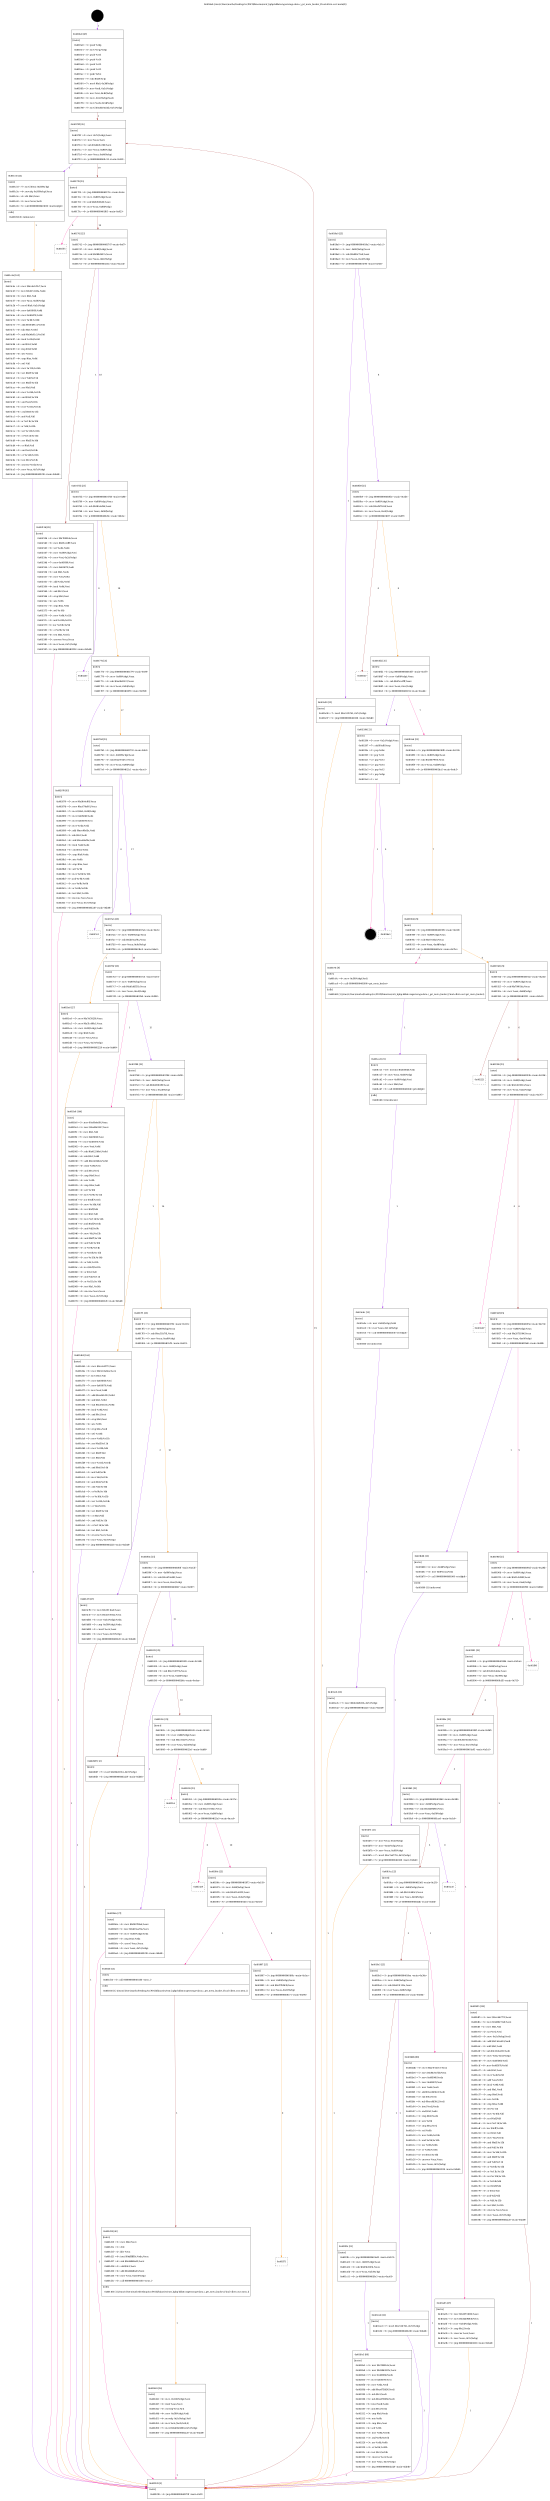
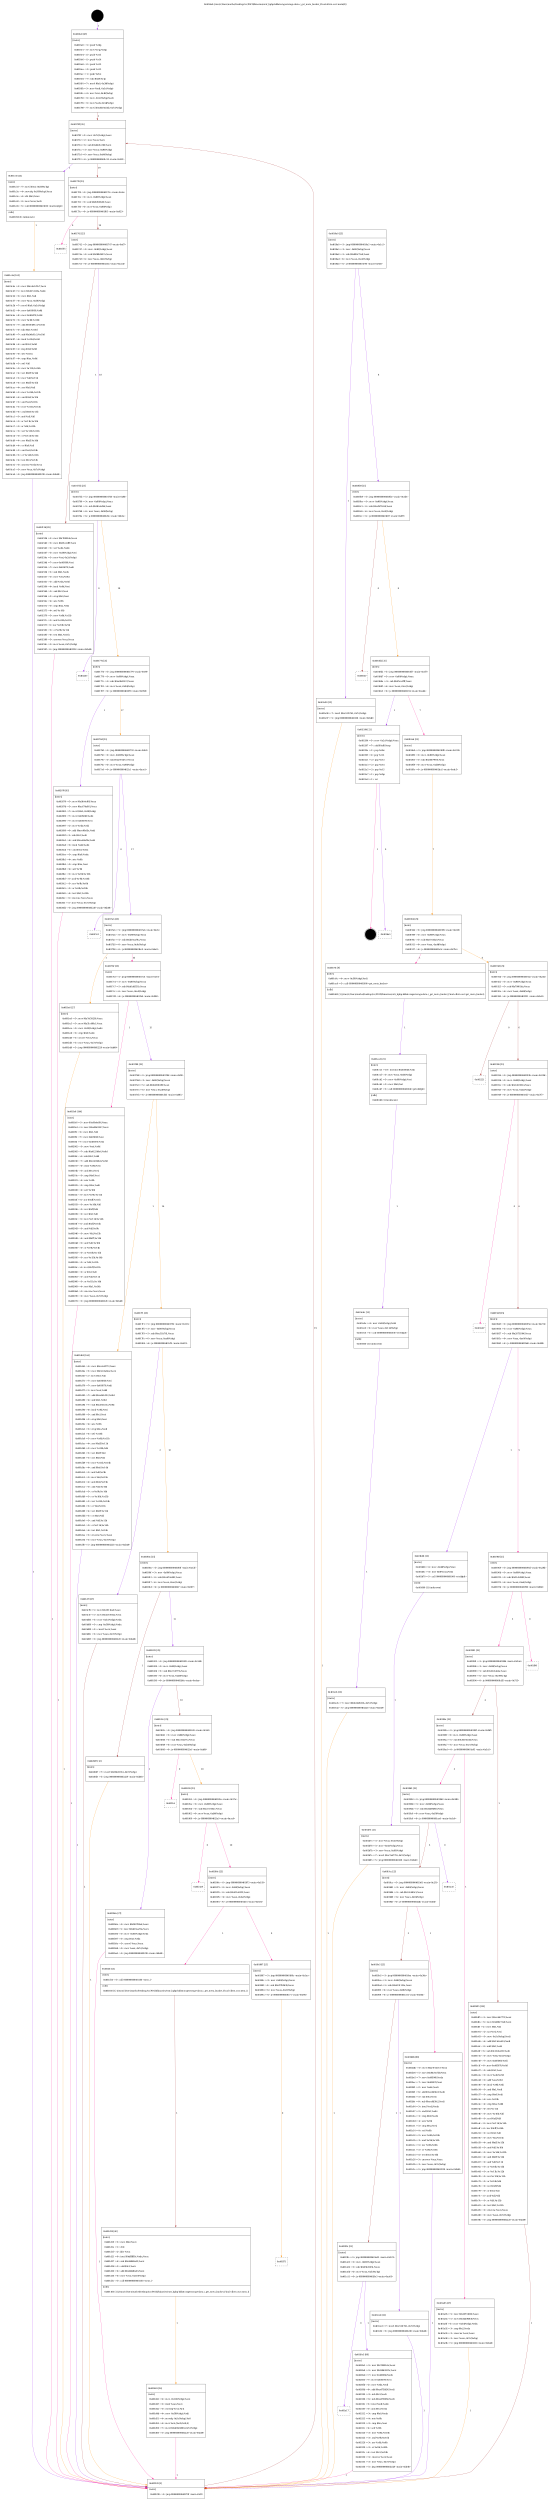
node "0x401a17": added
